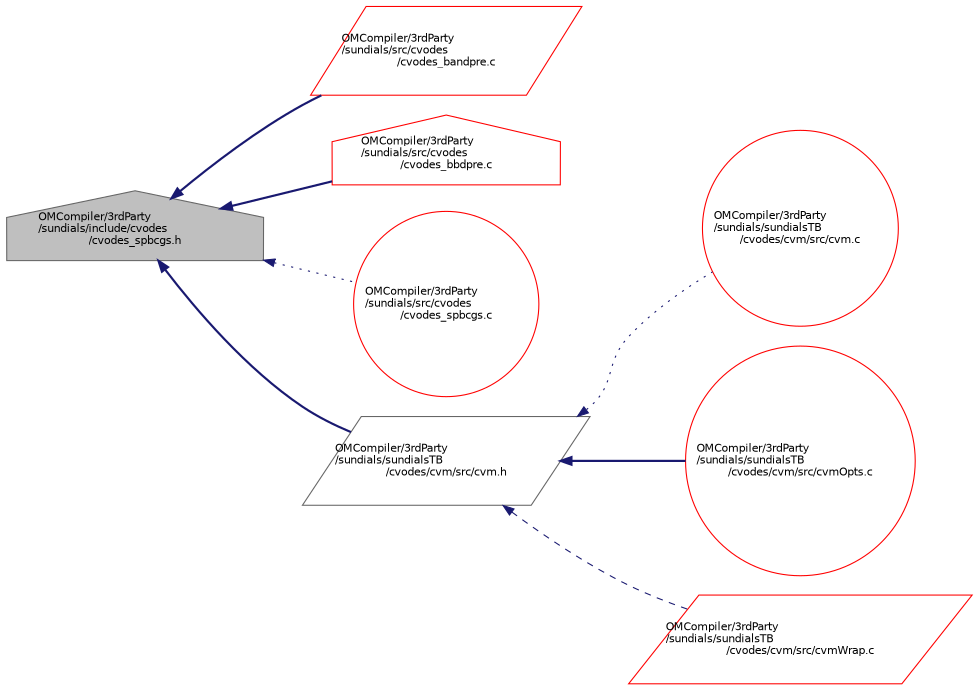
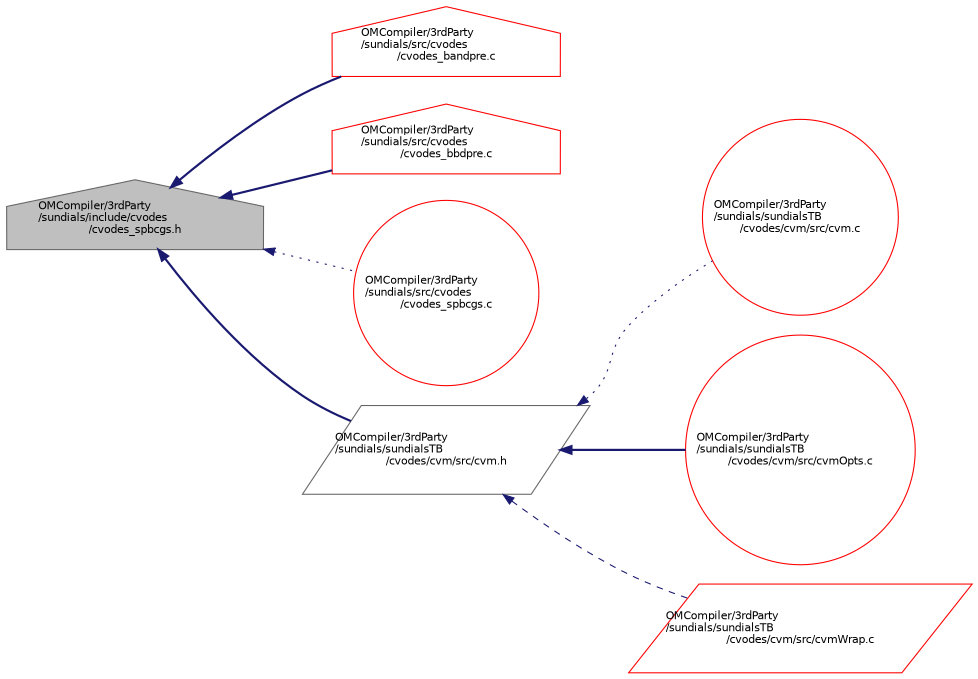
node "OMCompiler/3rdParty /sundials/src/cvodes /cvodes_bandpre.c": shape parallelogram -> house
